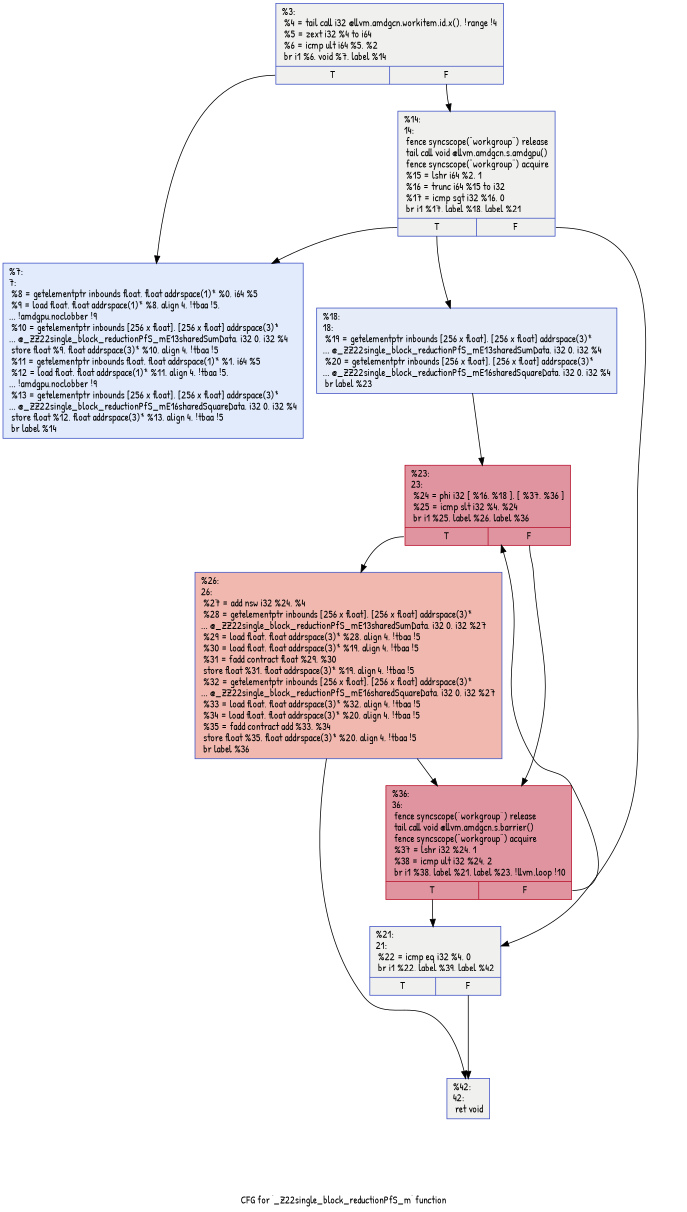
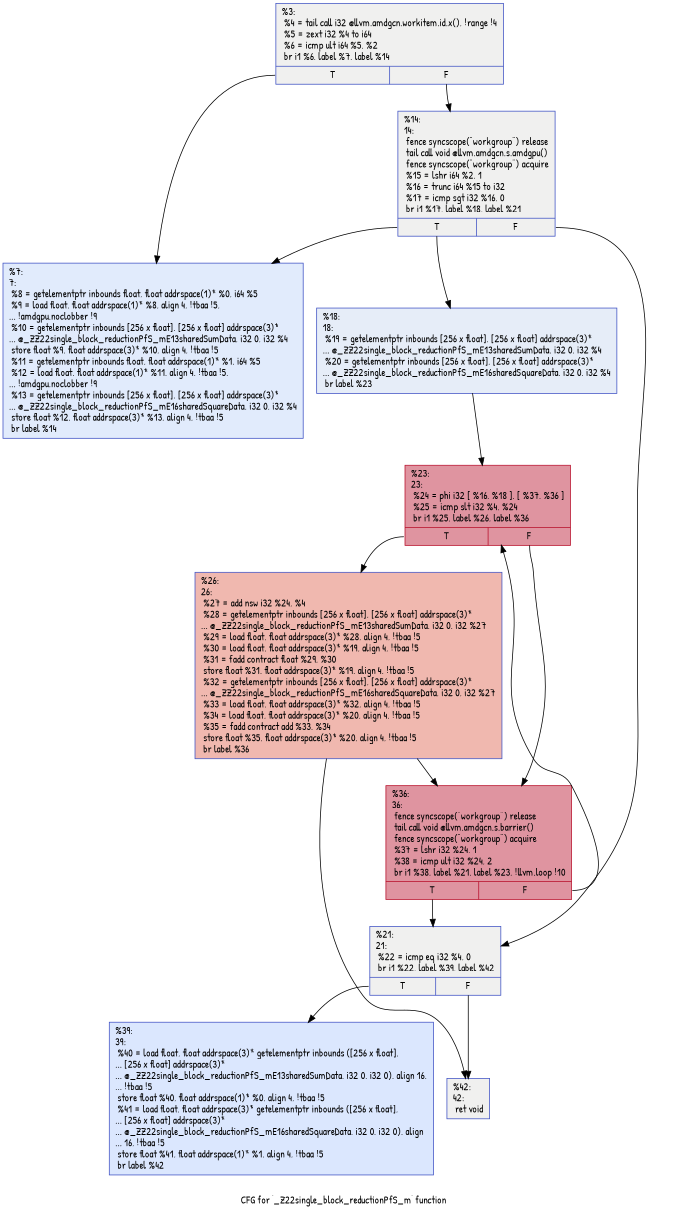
node "%3:": text "br i1 %6, void %7, label %14" -> "br i1 %6, label %7, label %14"
node "%39:": added
